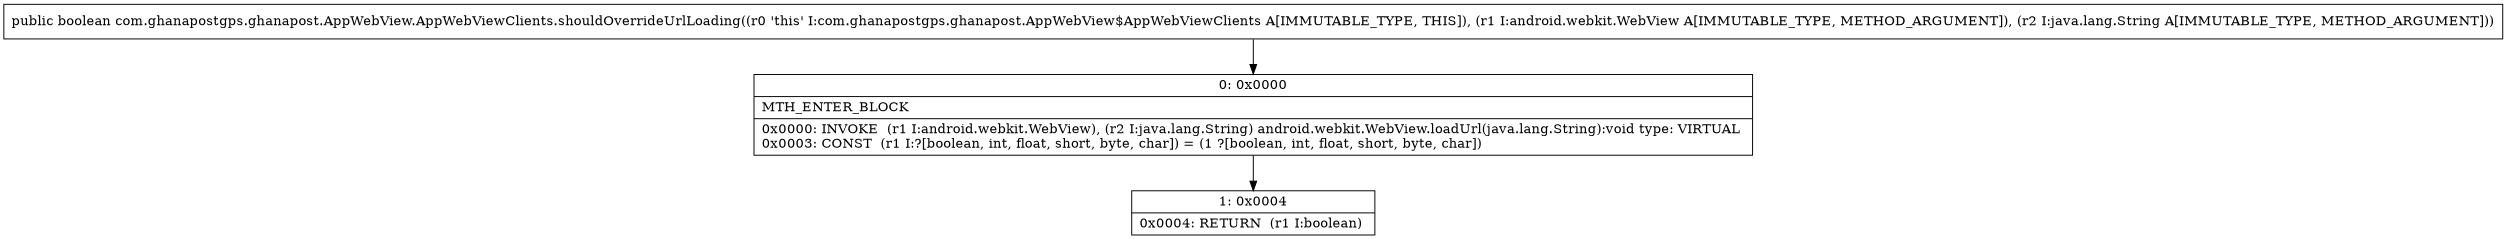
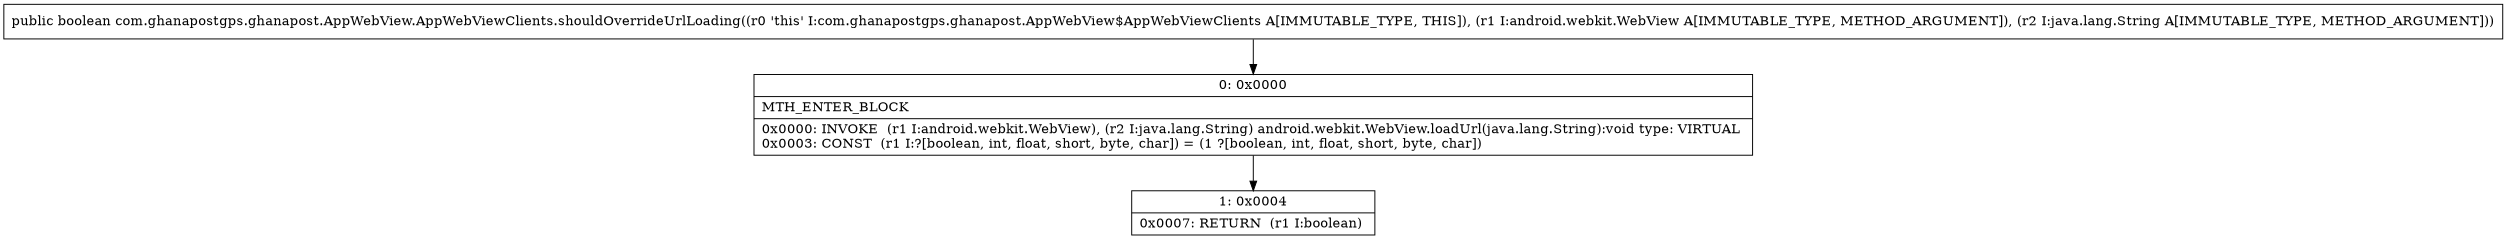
node "1: 0x0004": text "0x0004: RETURN  (r1 I:boolean)" -> "0x0007: RETURN  (r1 I:boolean)"
